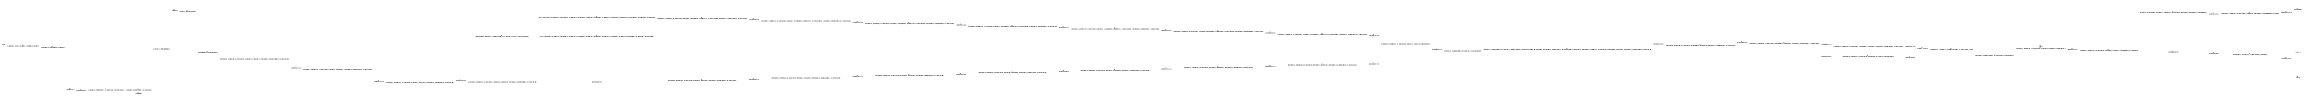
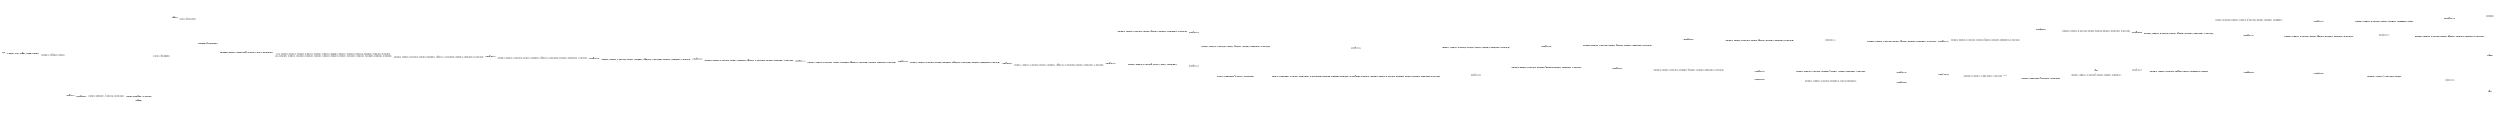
node "16563: call-events.add [v75,'add',v76,v77,v78,-]*": removed
